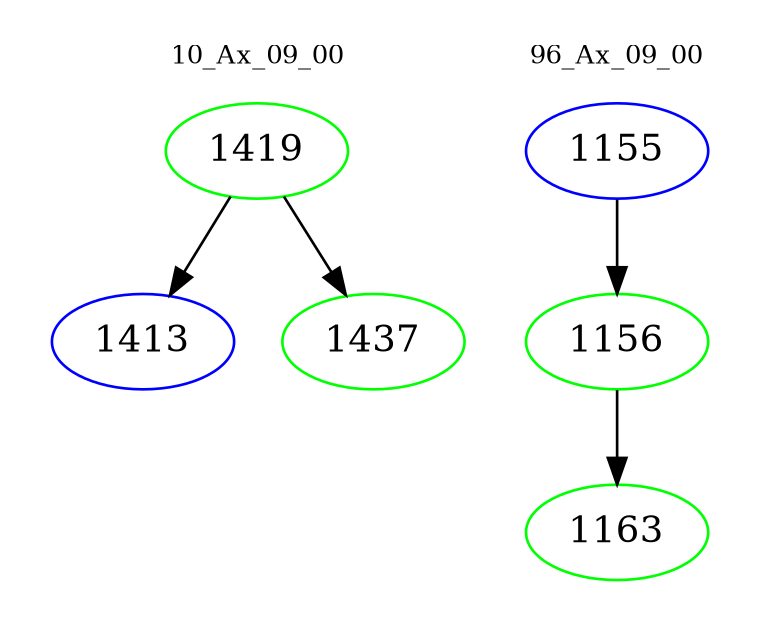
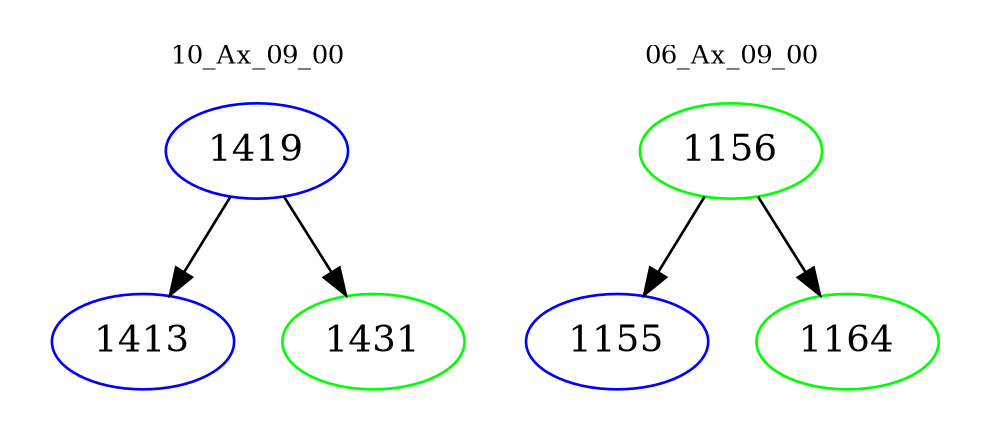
cluster "96_Ax_09_00": label "96_Ax_09_00" -> "06_Ax_09_00"
node "1419": color green -> blue
edge "1155" -> "1156": reversed
node "1437": label "1437" -> "1431"
node "1163": label "1163" -> "1164"
